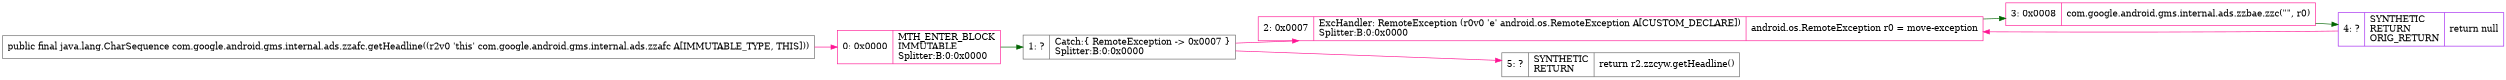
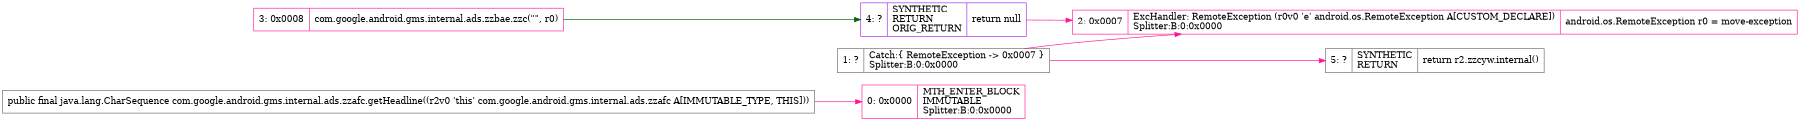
edge "2: 0x0007" -> "3: 0x0008": removed
edge "0: 0x0000" -> "1: ?": removed
node "5: ?": text "return r2.zzcyw.getHeadline()" -> "return r2.zzcyw.internal()"
